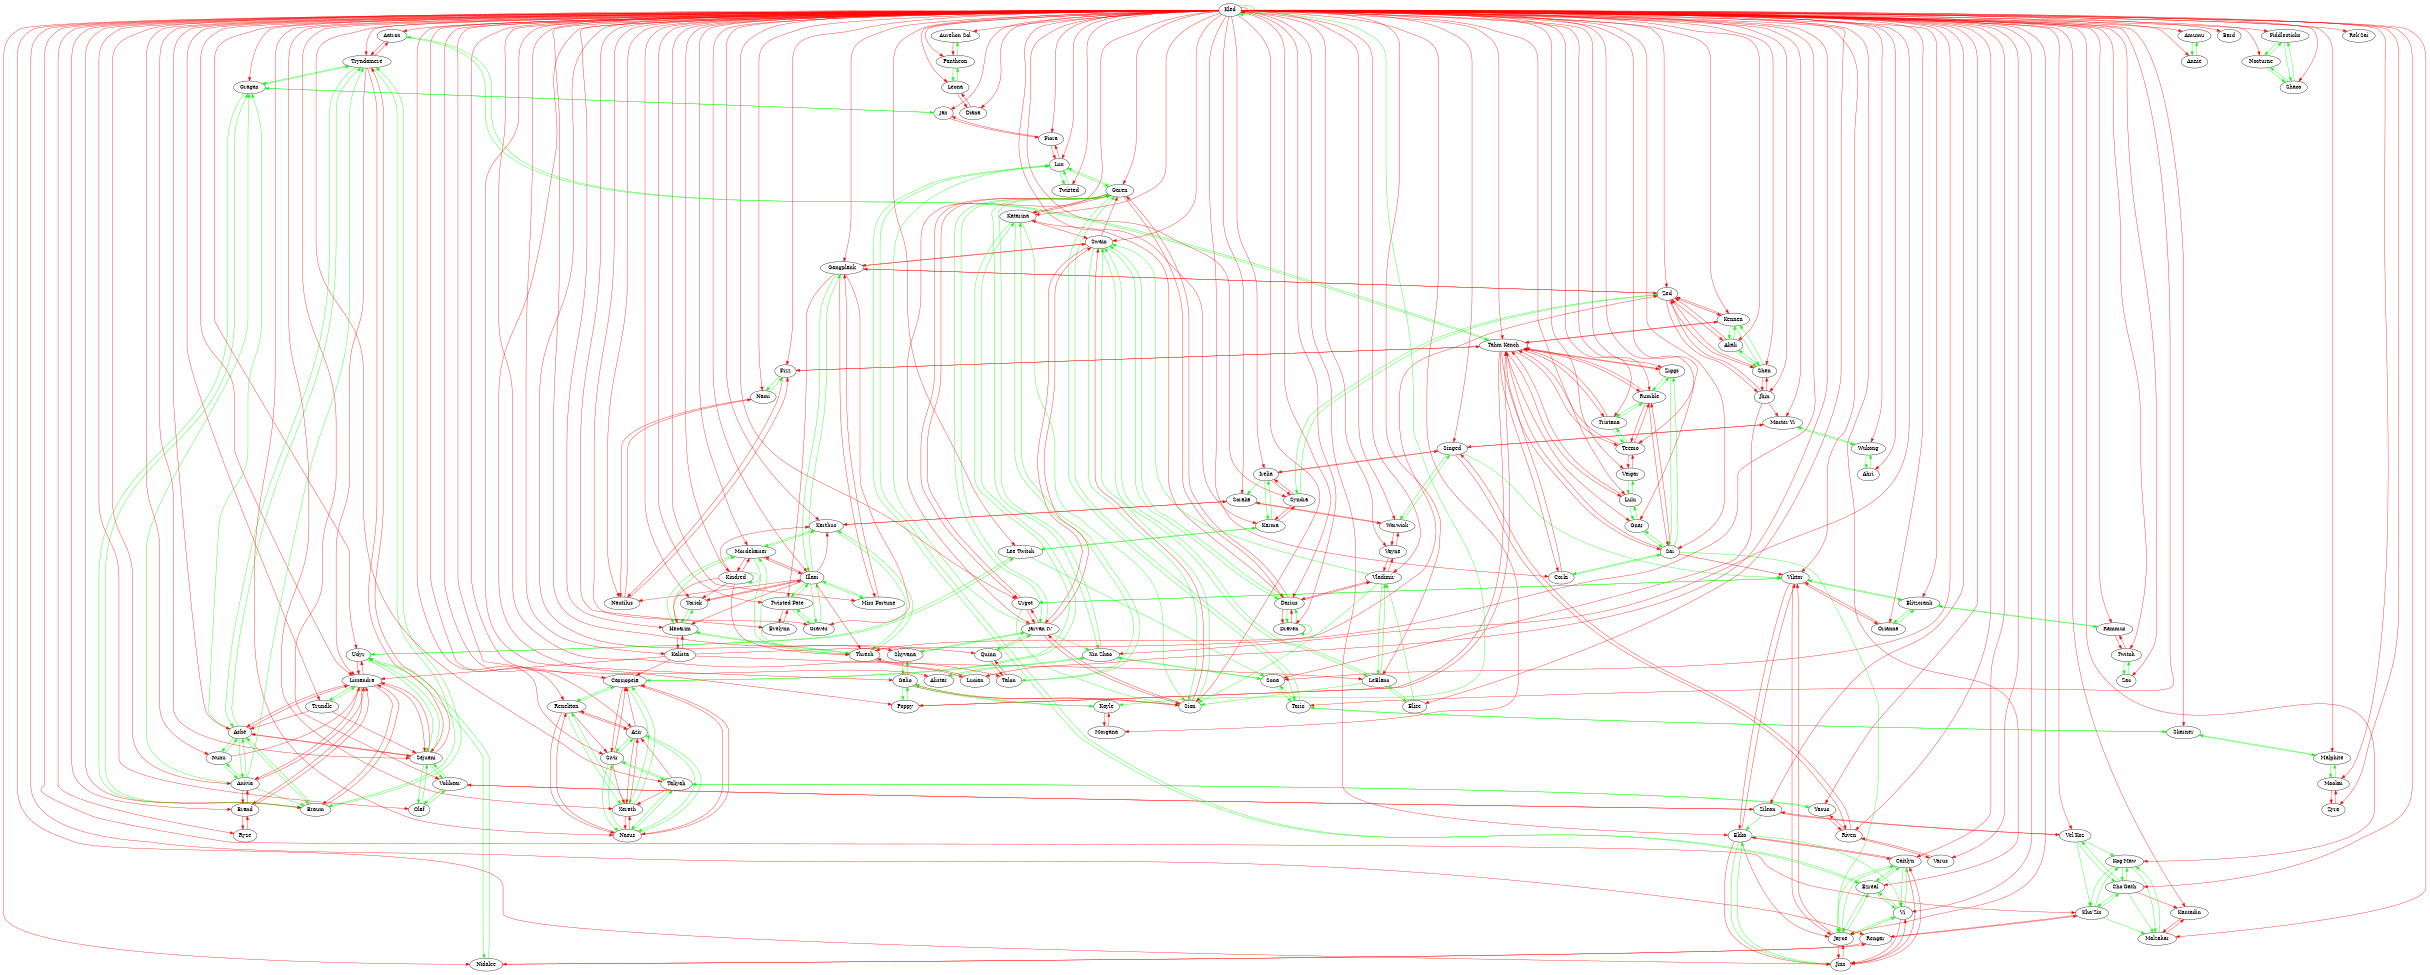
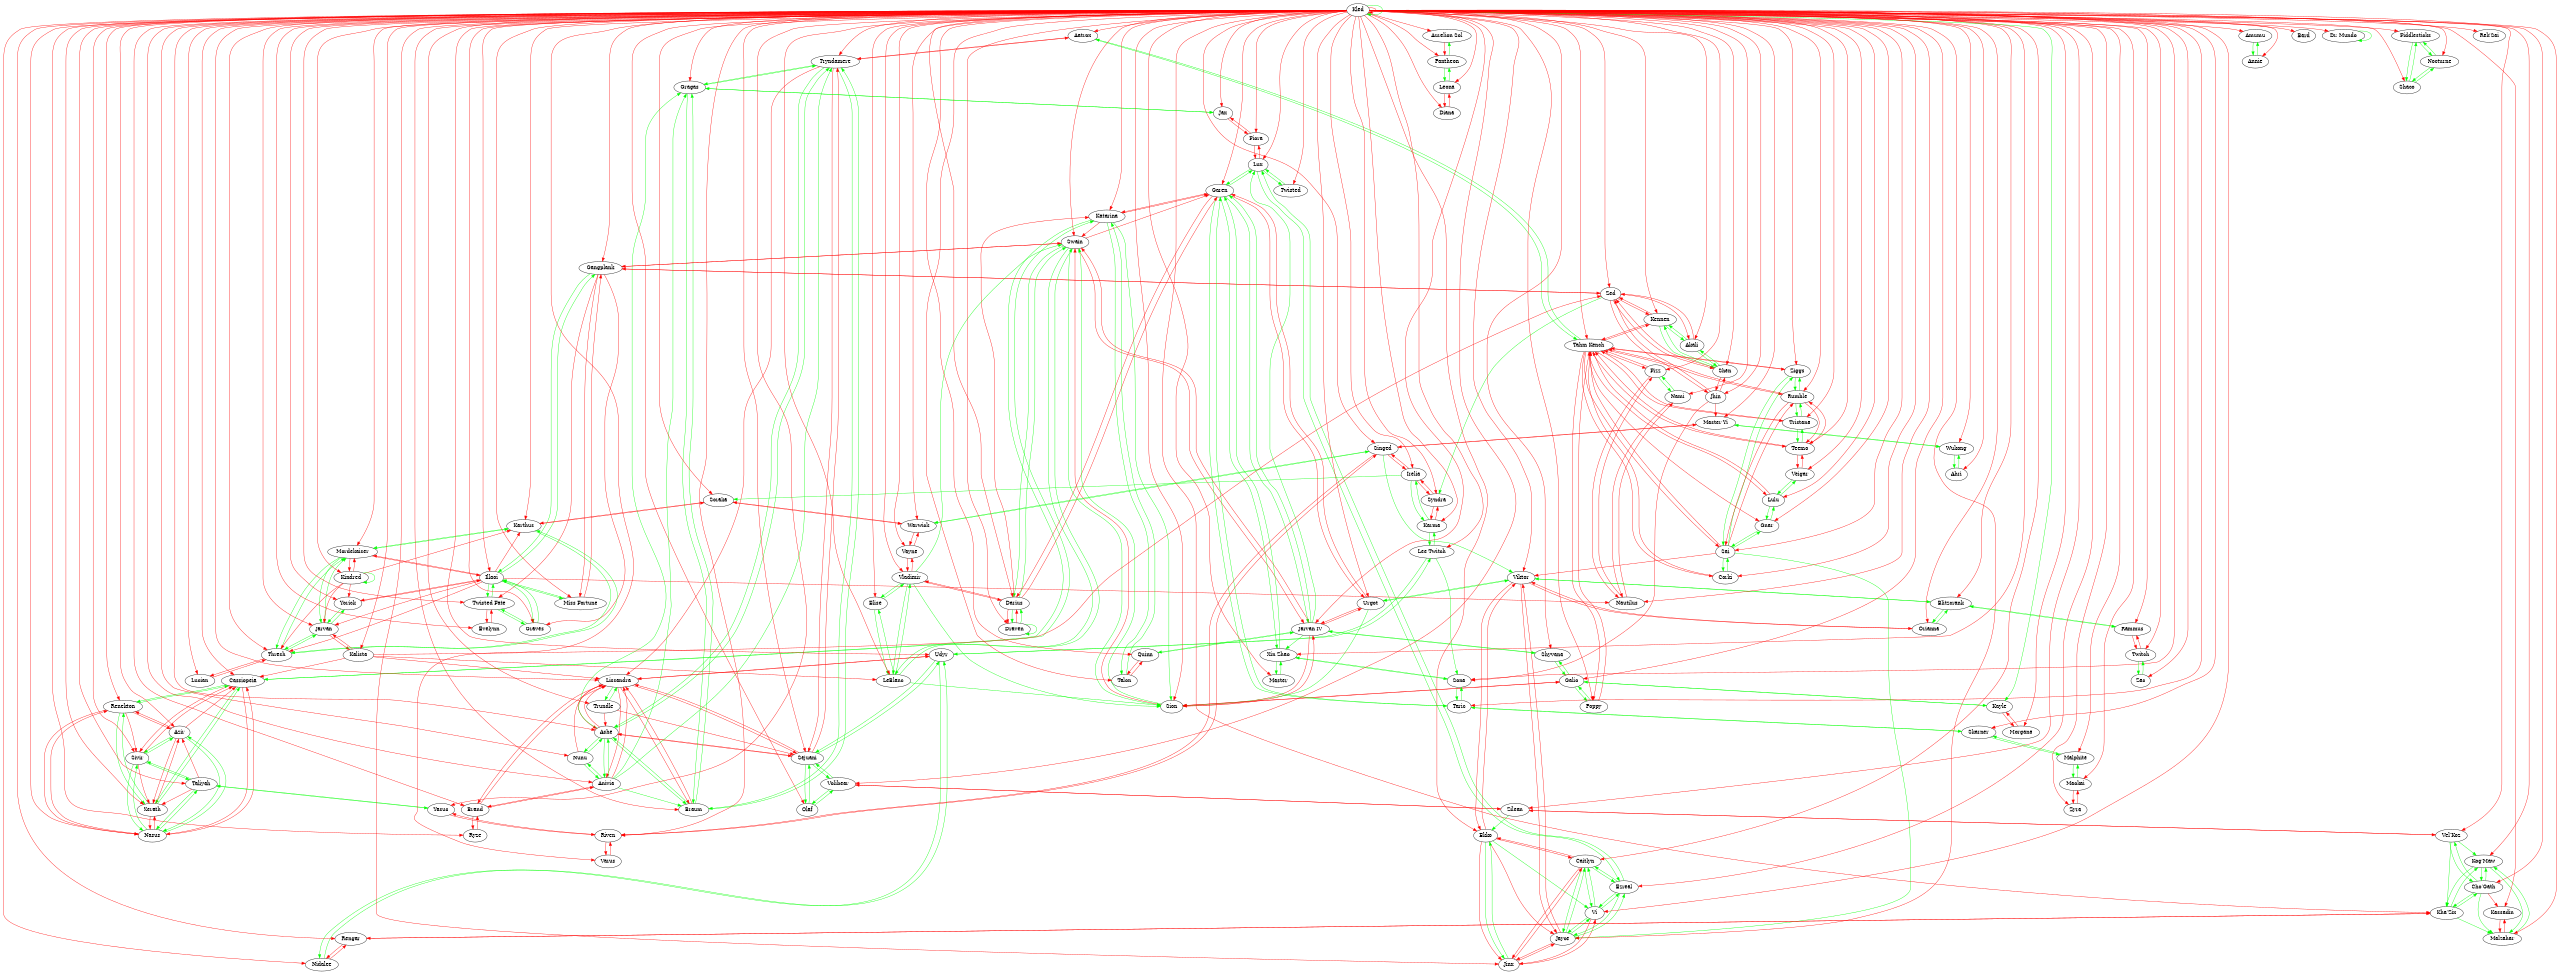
node "Dr. Mundo": added
edge "Syndra" -> "Zed": removed
edge "Vladimir" -> "Elise": added
node "Hecarim": label "Hecarim" -> "Jarvan"
node "Alistar": label "Alistar" -> "Master"
